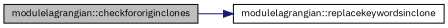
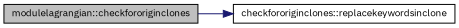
node "modulelagrangian::replacekeywordsinclone": label "modulelagrangian::replacekeywordsinclone" -> "checkfororiginclones::replacekeywordsinclone"
